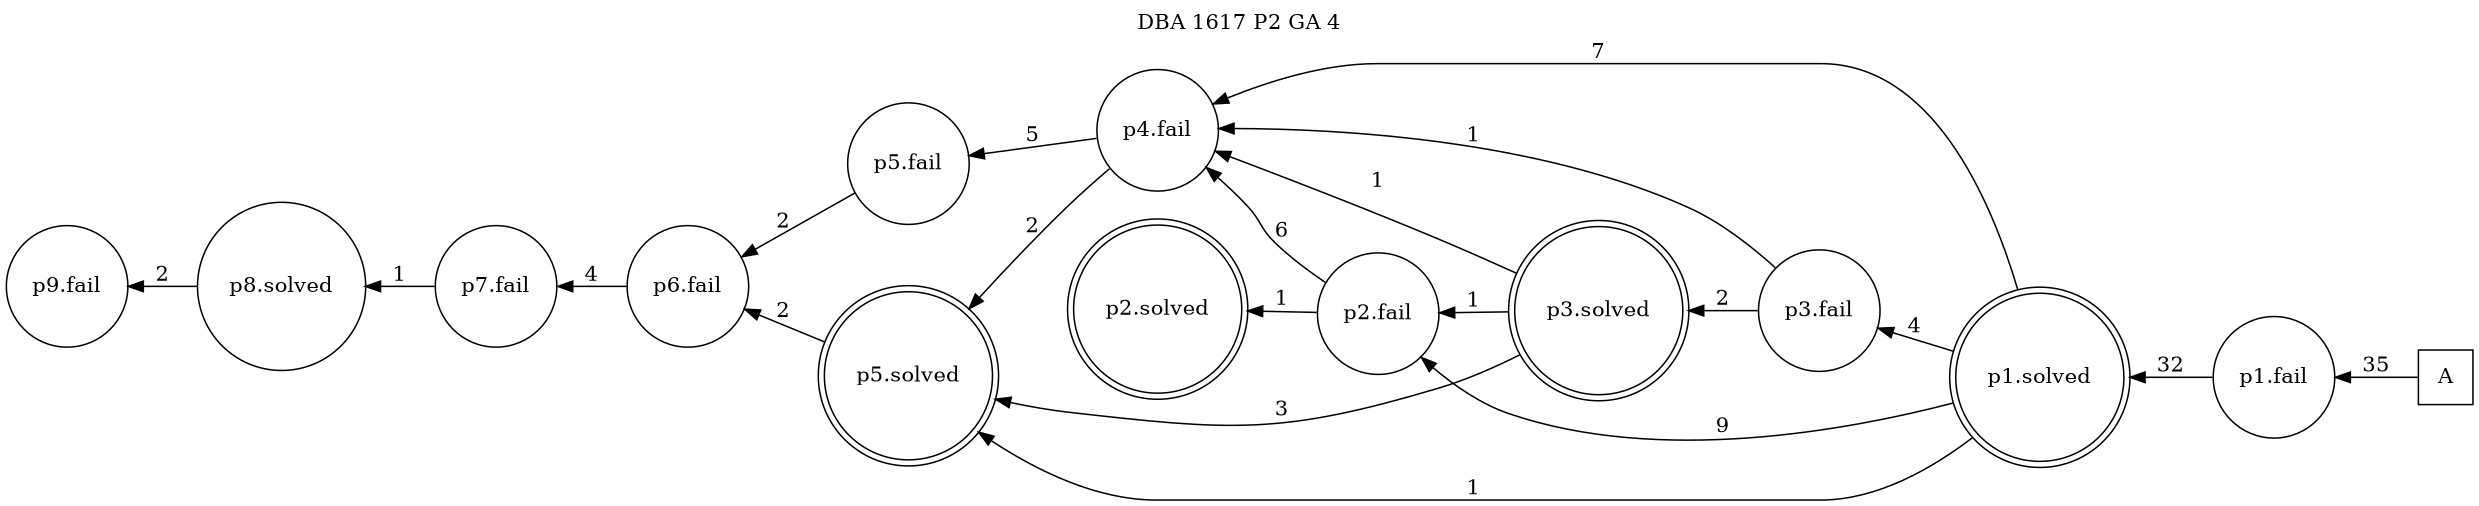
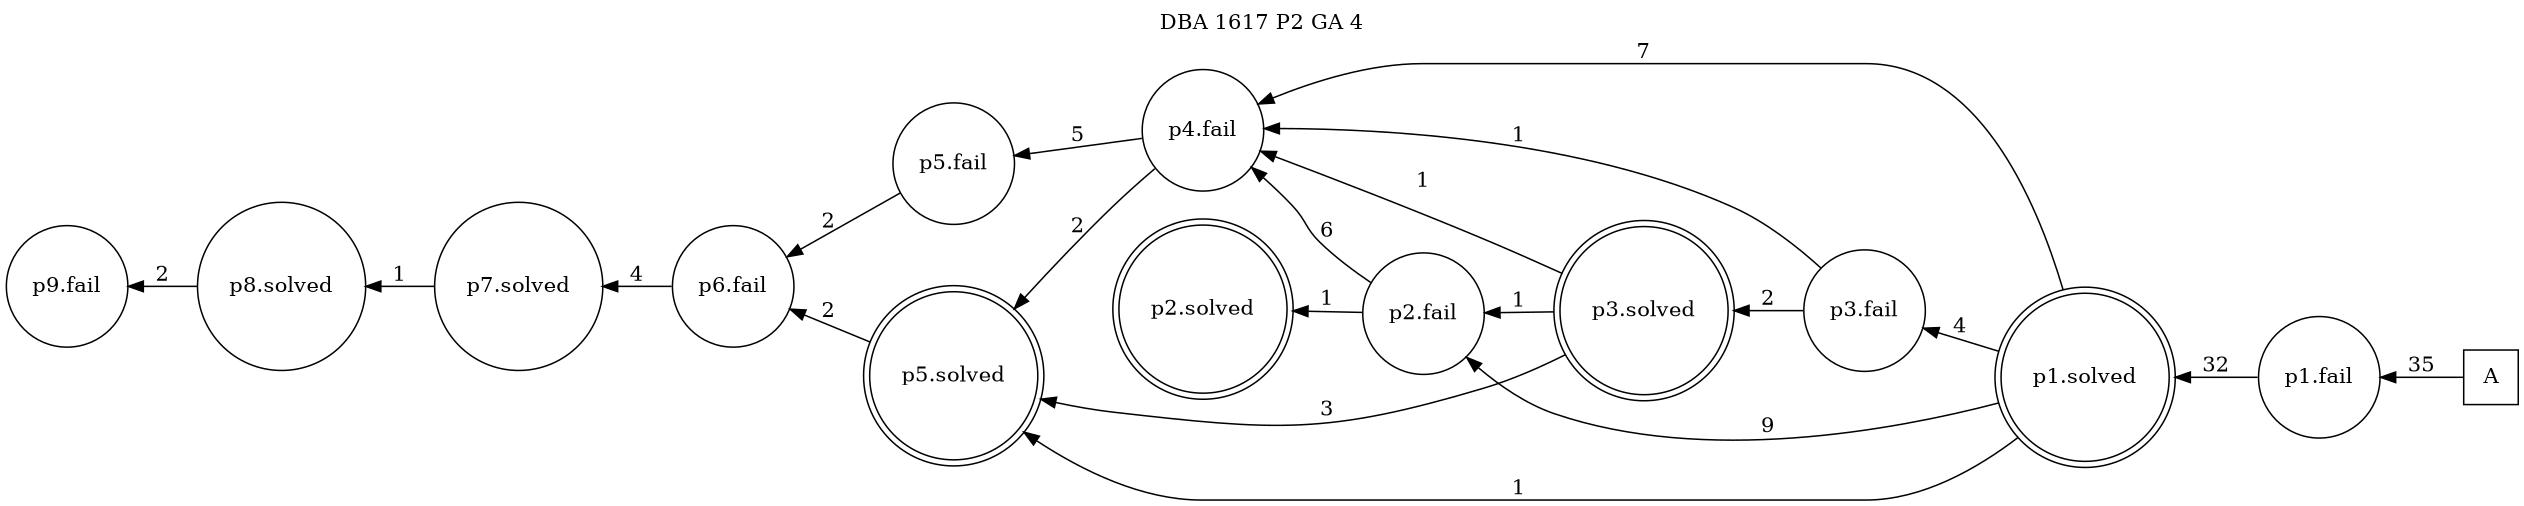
node "p7.fail": label "p7.fail" -> "p7.solved"
